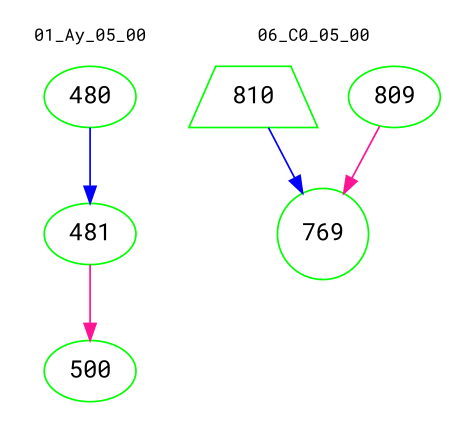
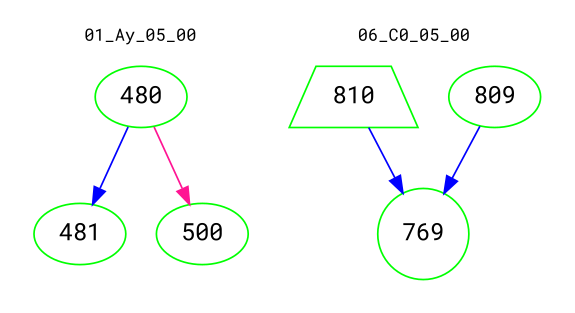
edge "809" -> "769": color deeppink -> blue
edge "481" -> "500": now "480" -> "500"
